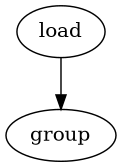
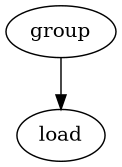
edge "load" -> "group": reversed
